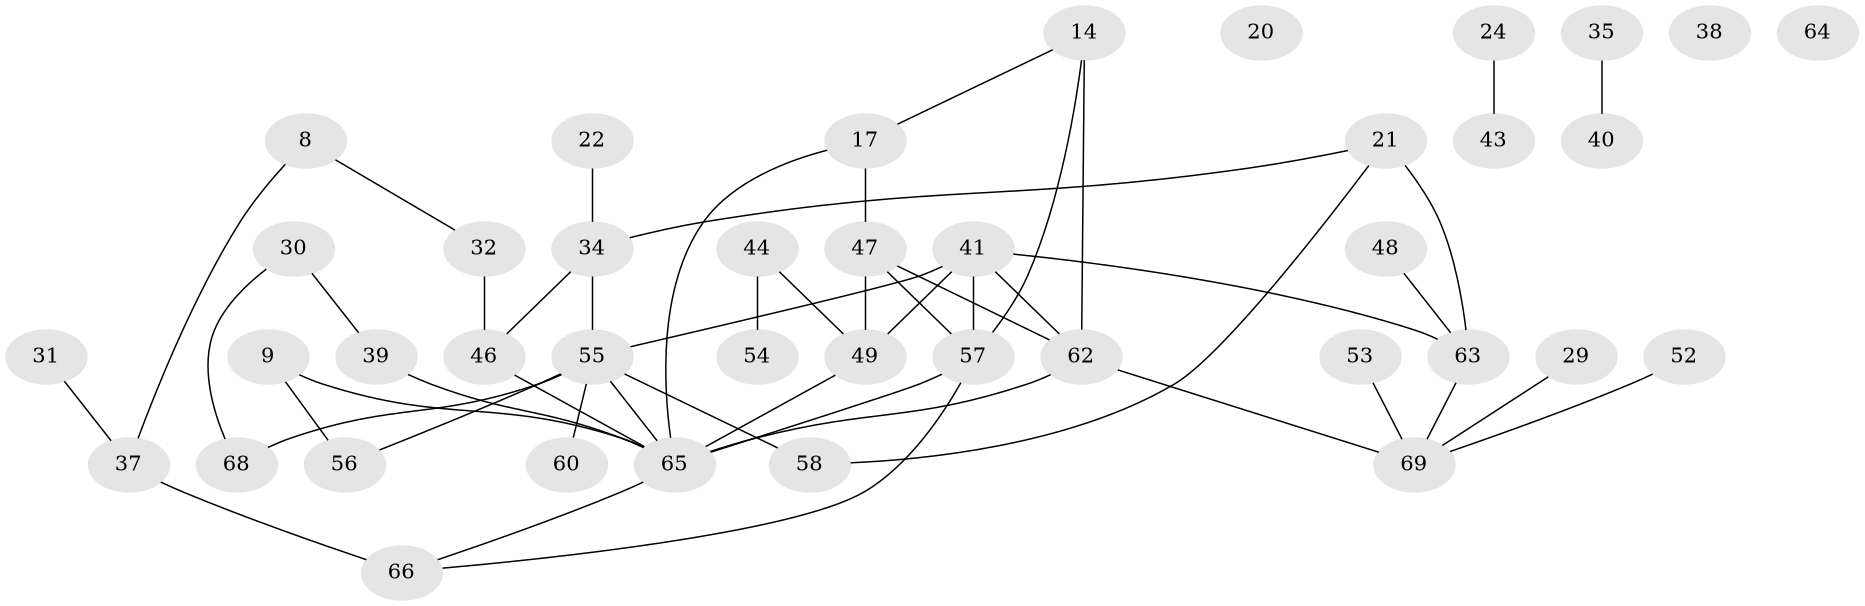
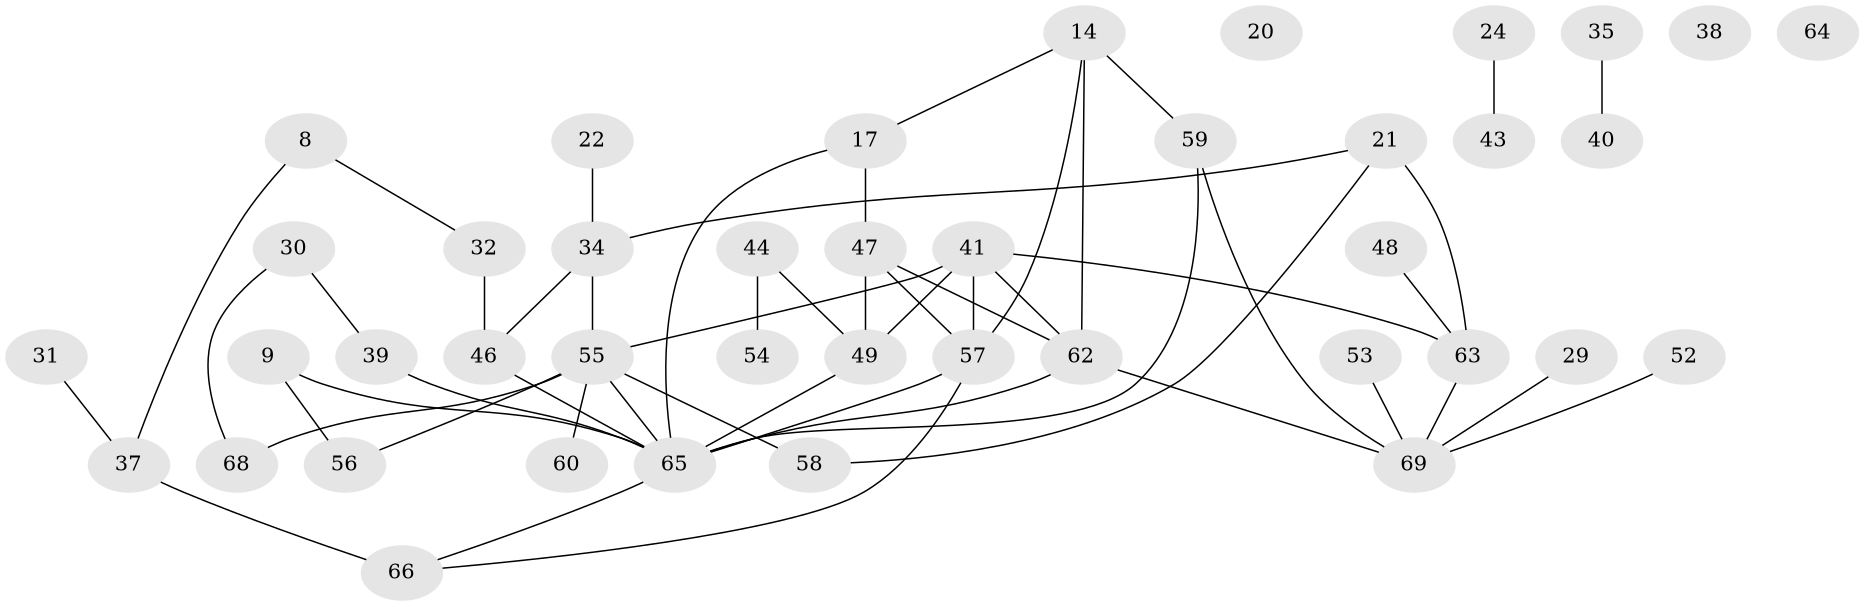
node "59": added
